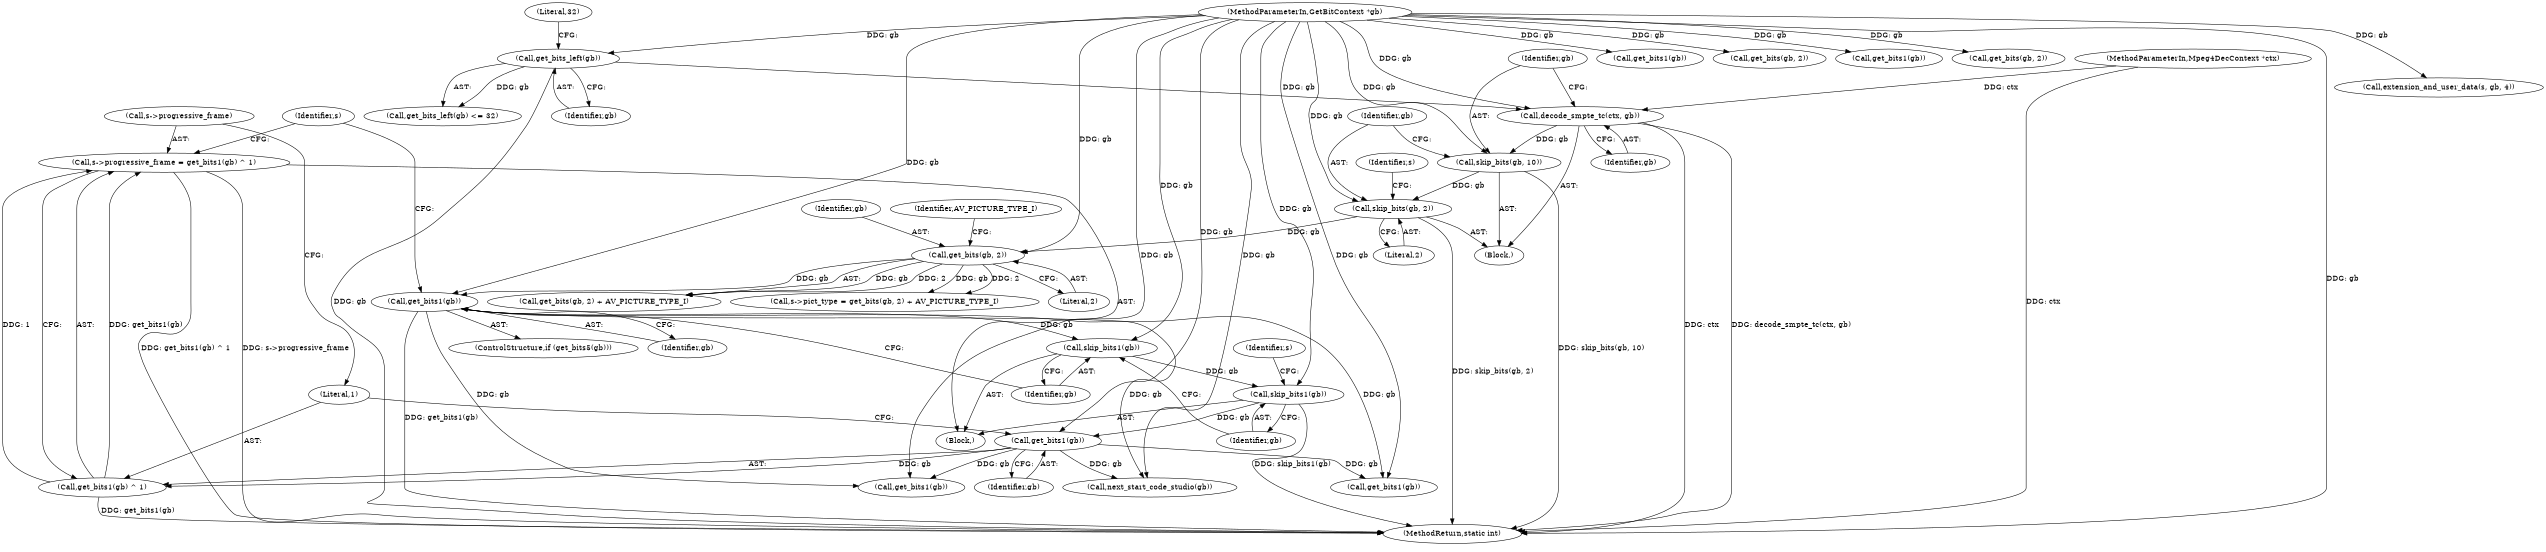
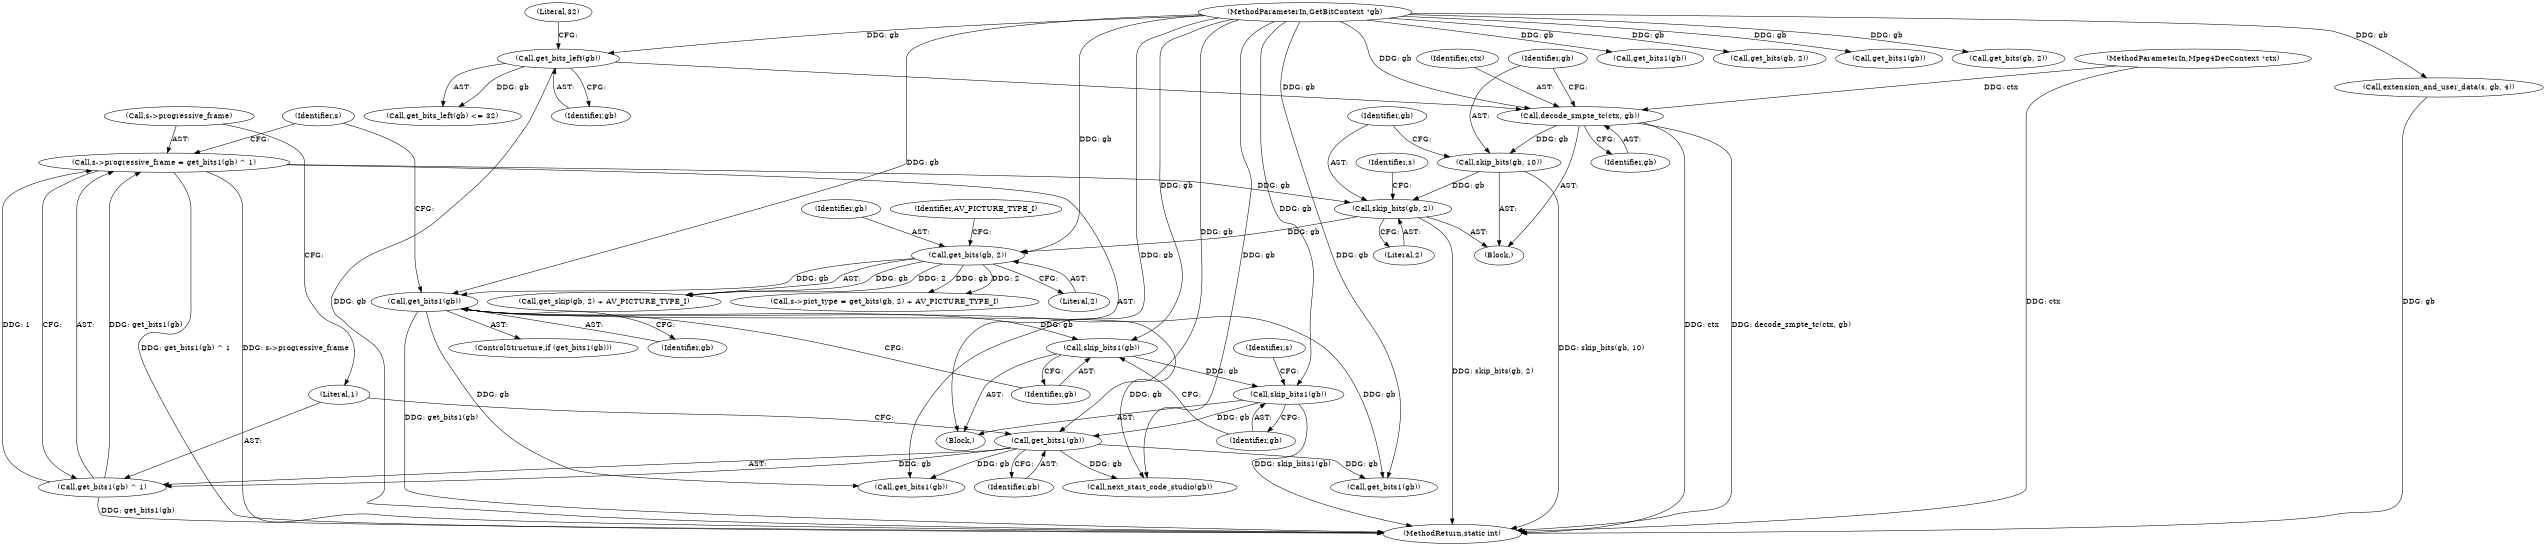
node "(Identifier,ctx)": added
edge "(MethodParameterIn,GetBitContext *gb)" -> "(Call,skip_bits(gb, 10))": removed, label "DDG: gb"
edge "(MethodParameterIn,GetBitContext *gb)" -> "(Call,skip_bits(gb, 2))": now "(Call,s->progressive_frame = get_bits1(gb) ^ 1)" -> "(Call,skip_bits(gb, 2))"
edge "(MethodParameterIn,GetBitContext *gb)" -> "(MethodReturn,static int)": now "(Call,extension_and_user_data(s, gb, 4))" -> "(MethodReturn,static int)"
node "(Call,get_bits(gb, 2) + AV_PICTURE_TYPE_I)": label "(Call,get_bits(gb, 2) + AV_PICTURE_TYPE_I)" -> "(Call,get_skip(gb, 2) + AV_PICTURE_TYPE_I)"
node "(ControlStructure,if (get_bits5(gb)))": label "(ControlStructure,if (get_bits5(gb)))" -> "(ControlStructure,if (get_bits1(gb)))"
